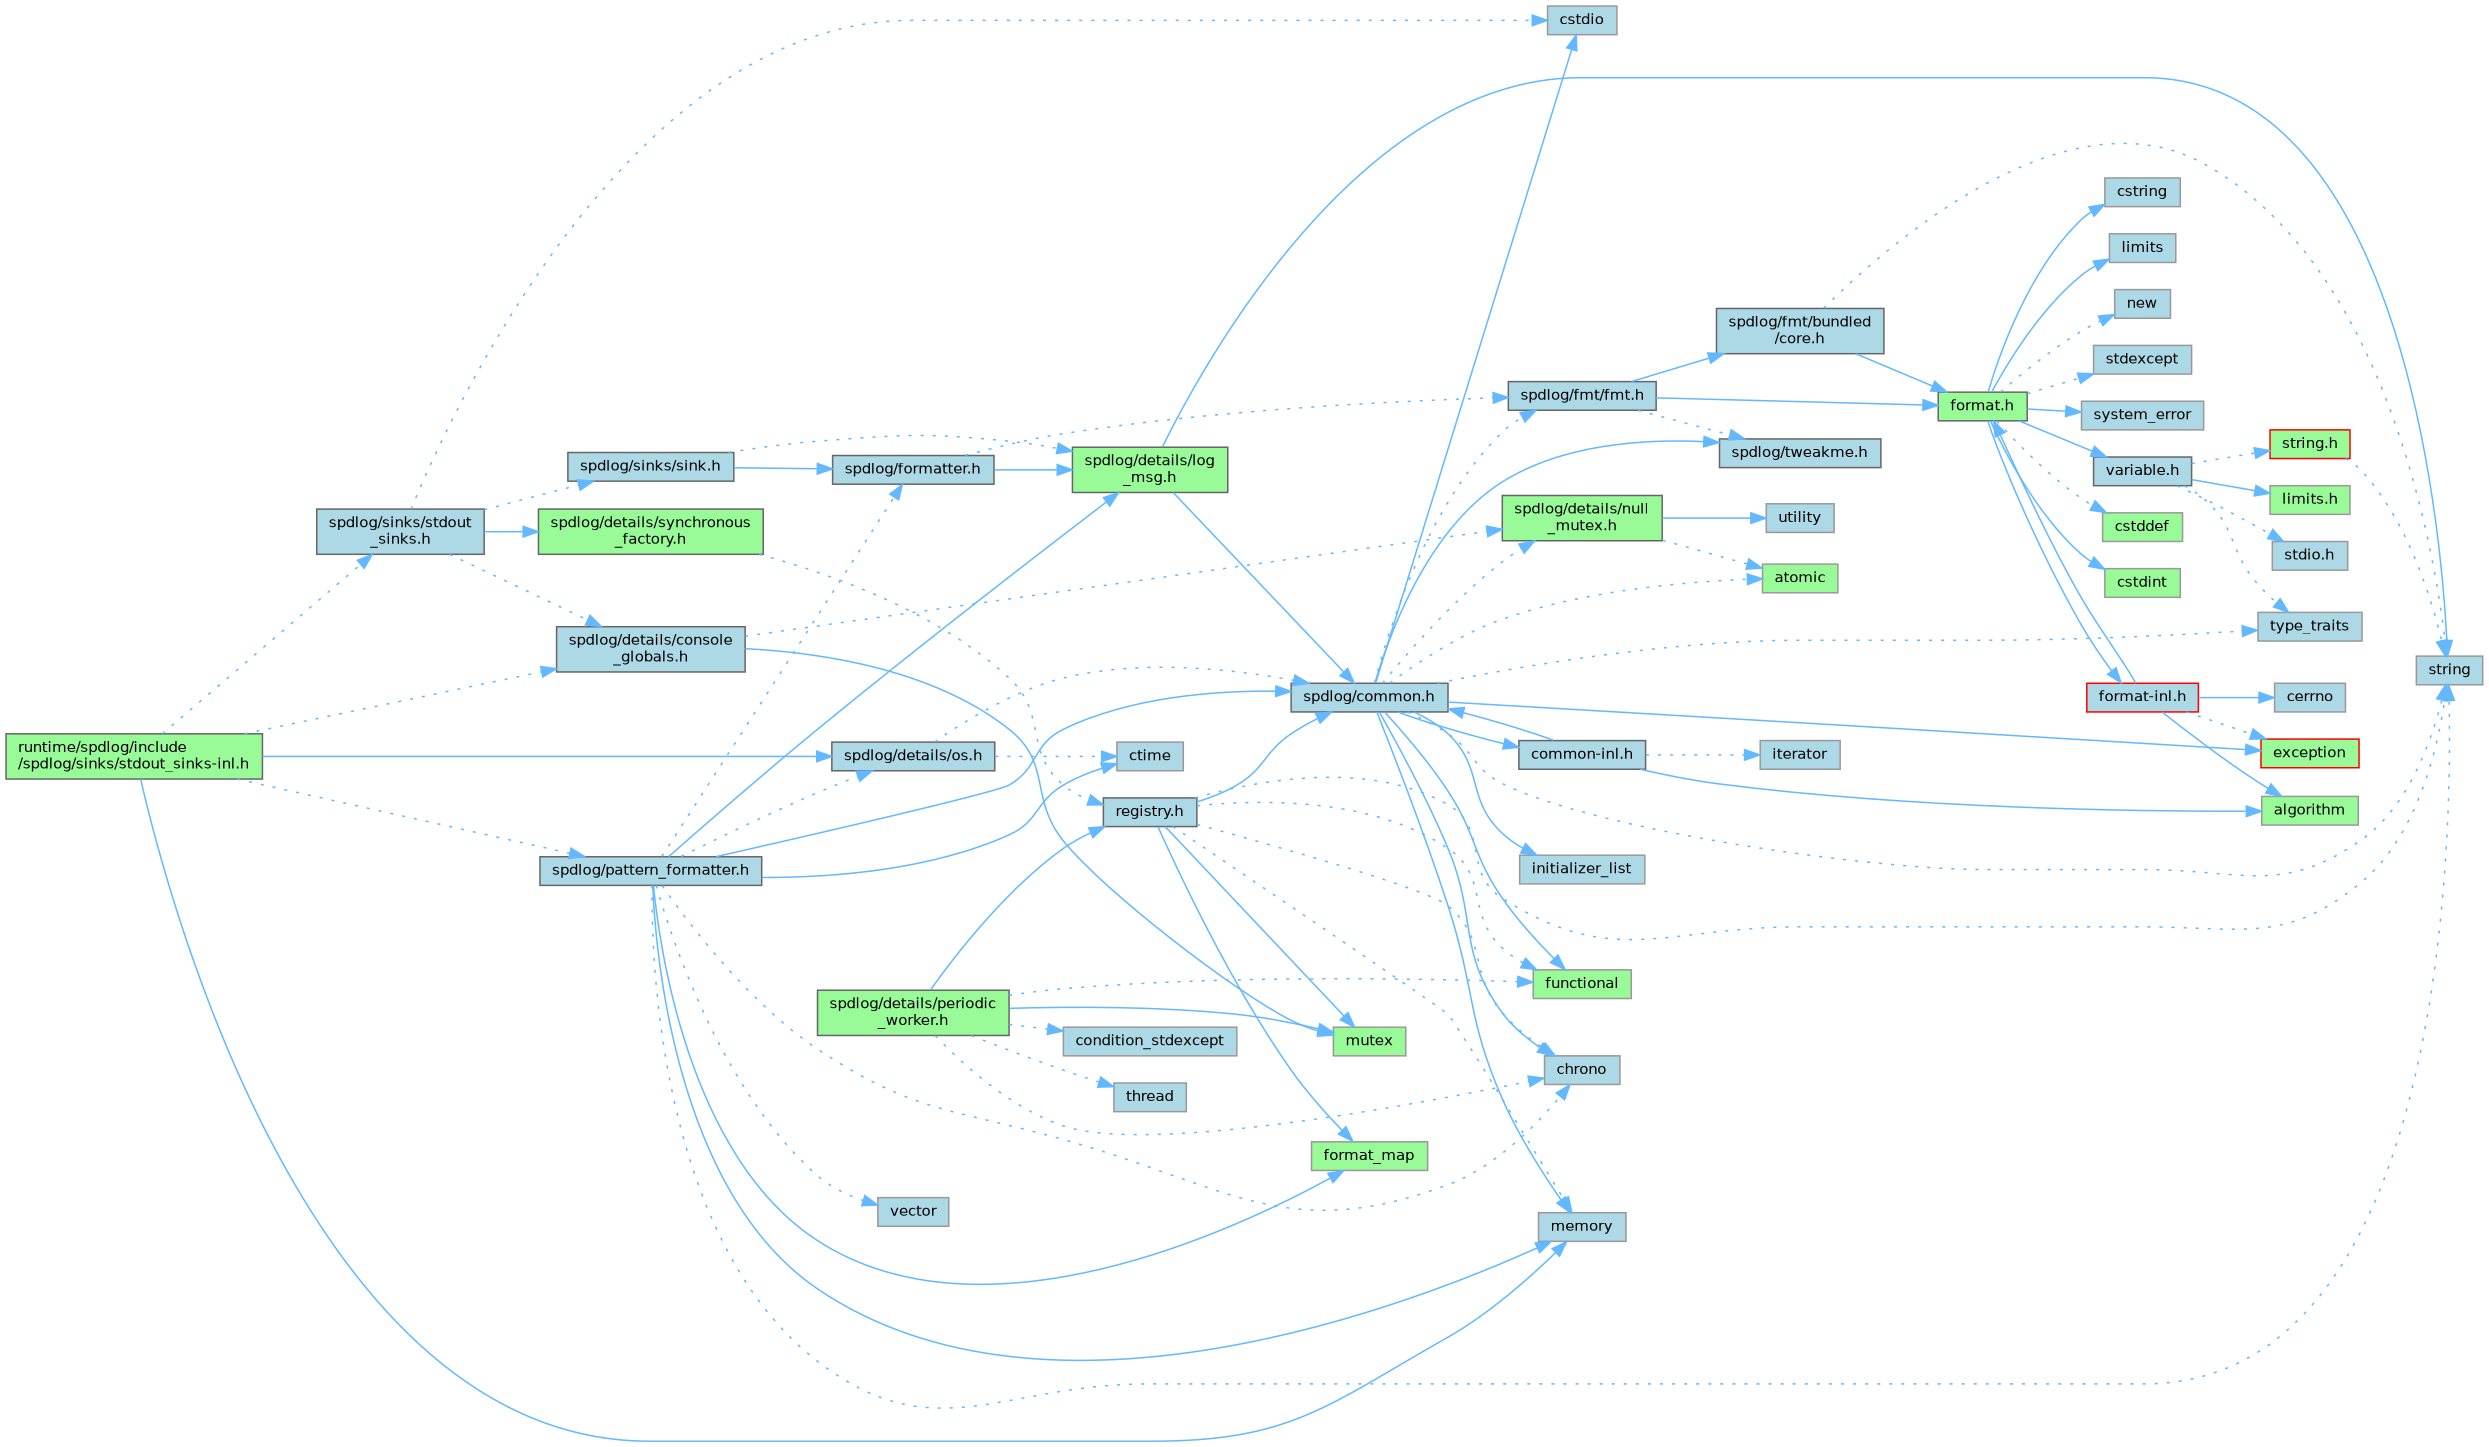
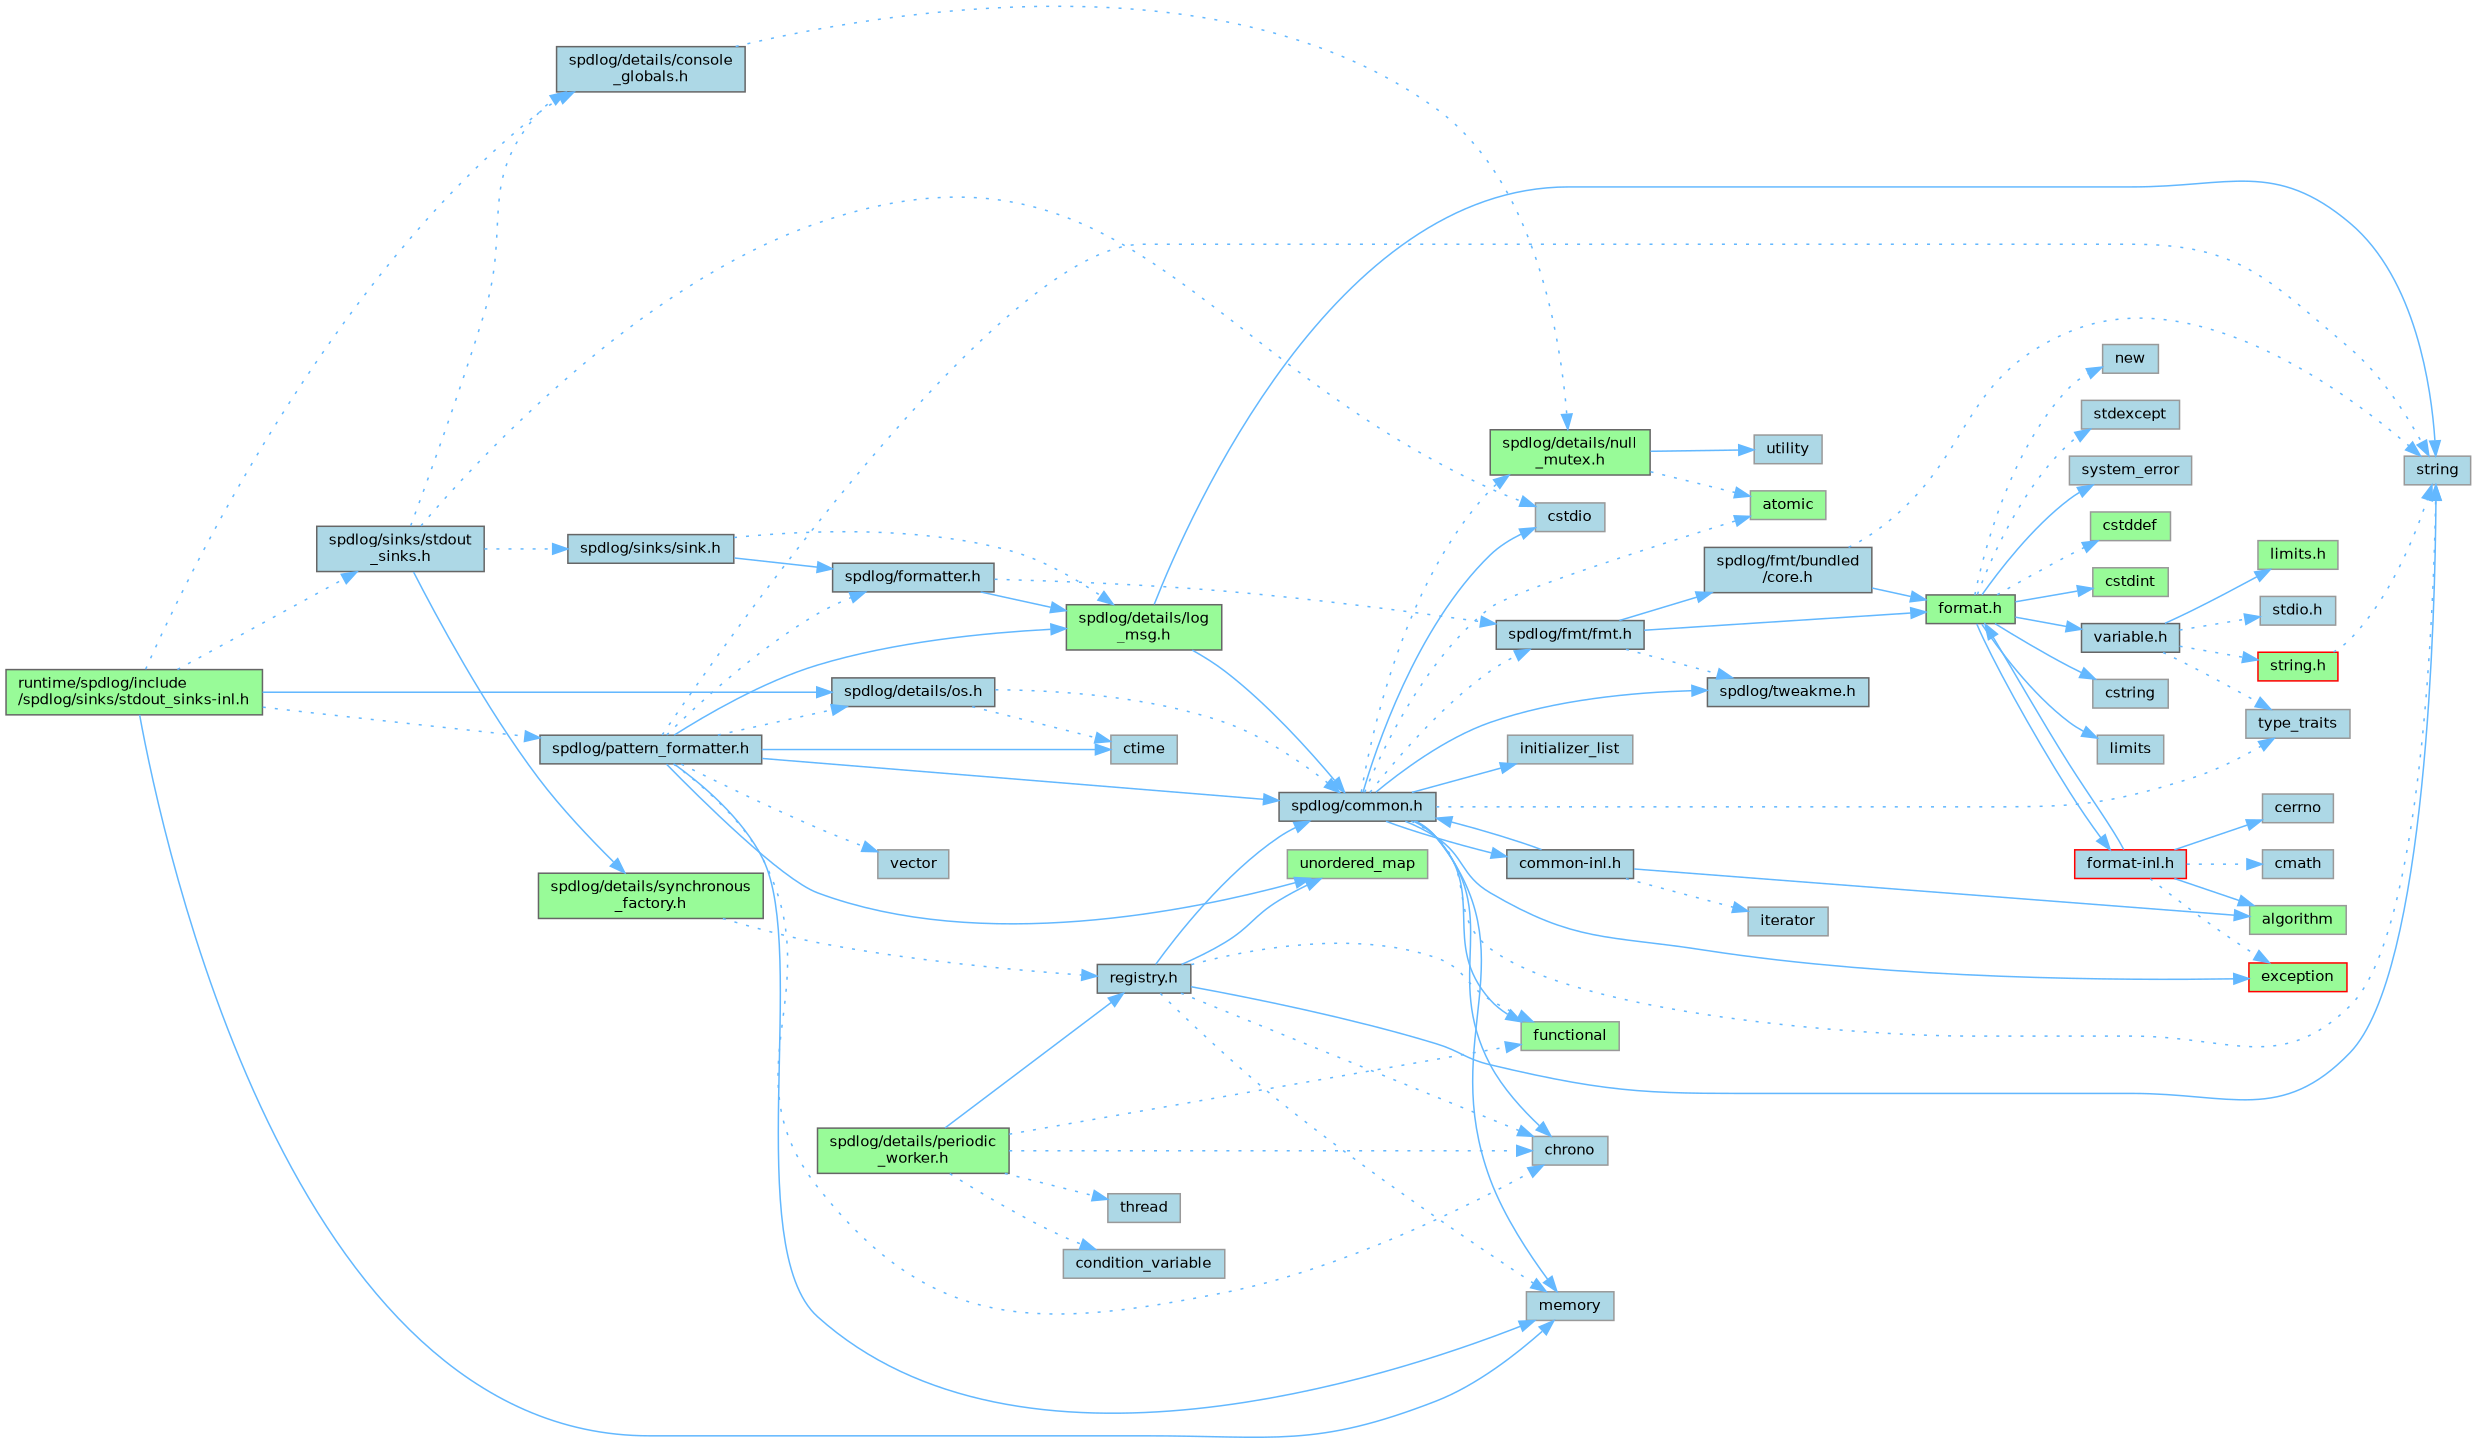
node "cmath": added
edge "registry.h" -> "string": style dotted -> solid
node "condition_stdexcept": label "condition_stdexcept" -> "condition_variable"
node "mutex": removed
node "format_map": label "format_map" -> "unordered_map"
